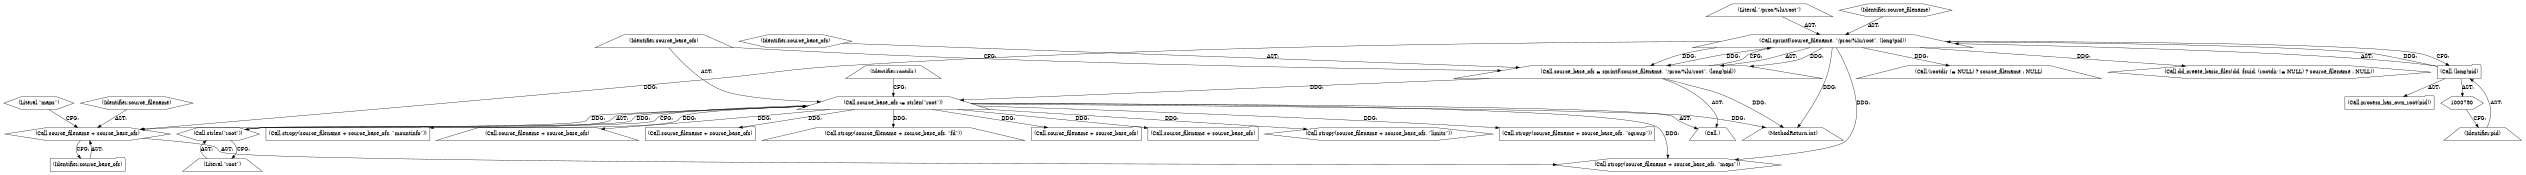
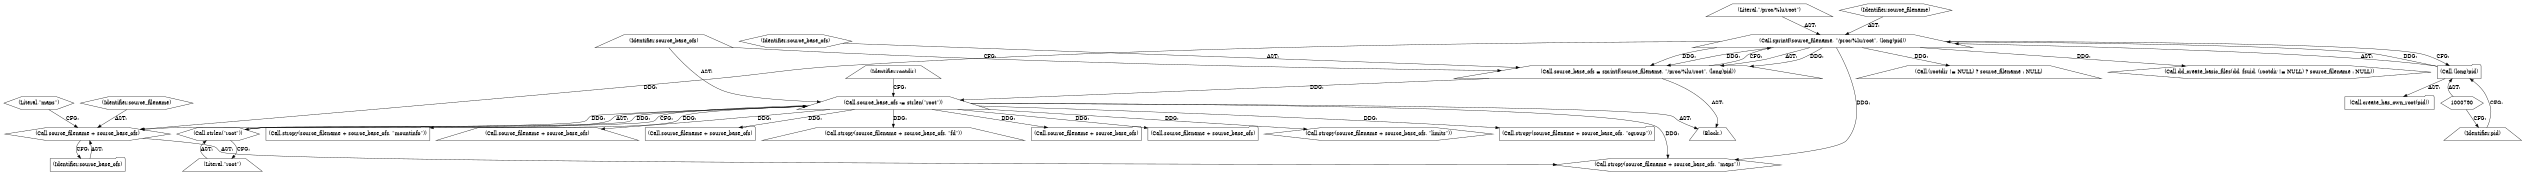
edge "(Call,(long)pid)" -> "1000790": reversed
node "(Call,process_has_own_root(pid))": label "(Call,process_has_own_root(pid))" -> "(Call,create_has_own_root(pid))"
edge "(Identifier,pid)" -> "(Call,(long)pid)": label "AST: " -> "CFG: "
node "(Call,)": label "(Call,)" -> "(Block,)"
node "(MethodReturn,int)": removed
